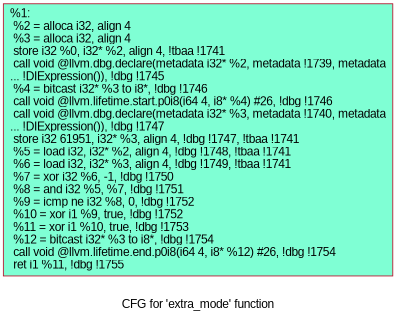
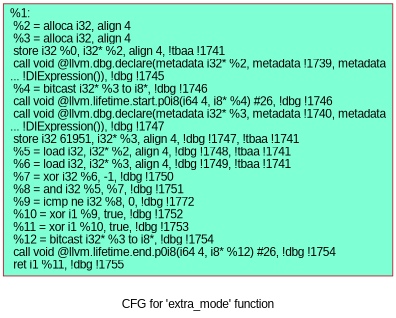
node "%1:": text "%9 = icmp ne i32 %8, 0, !dbg !1752" -> "%9 = icmp ne i32 %8, 0, !dbg !1772"
